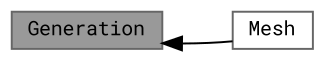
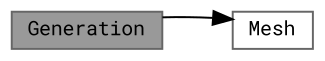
edge "Mesh" -> "Generation": reversed
